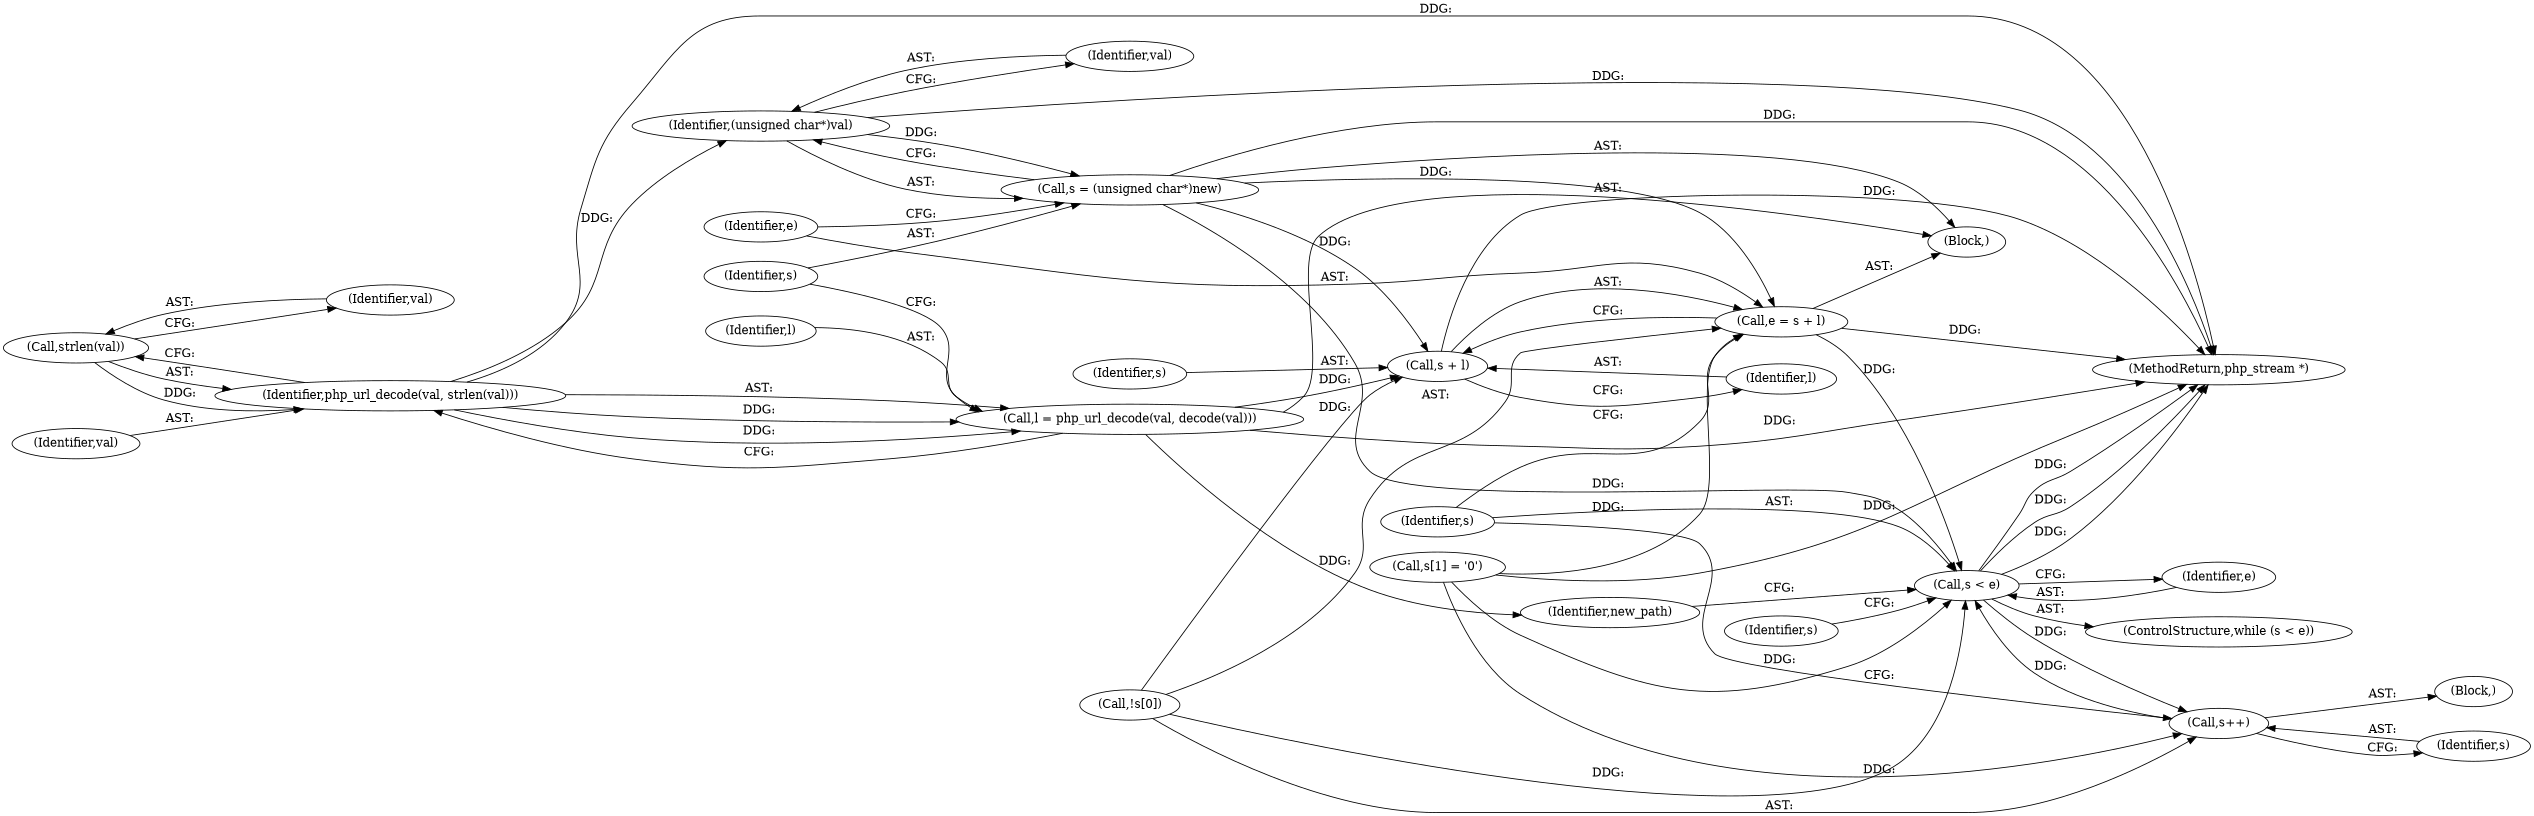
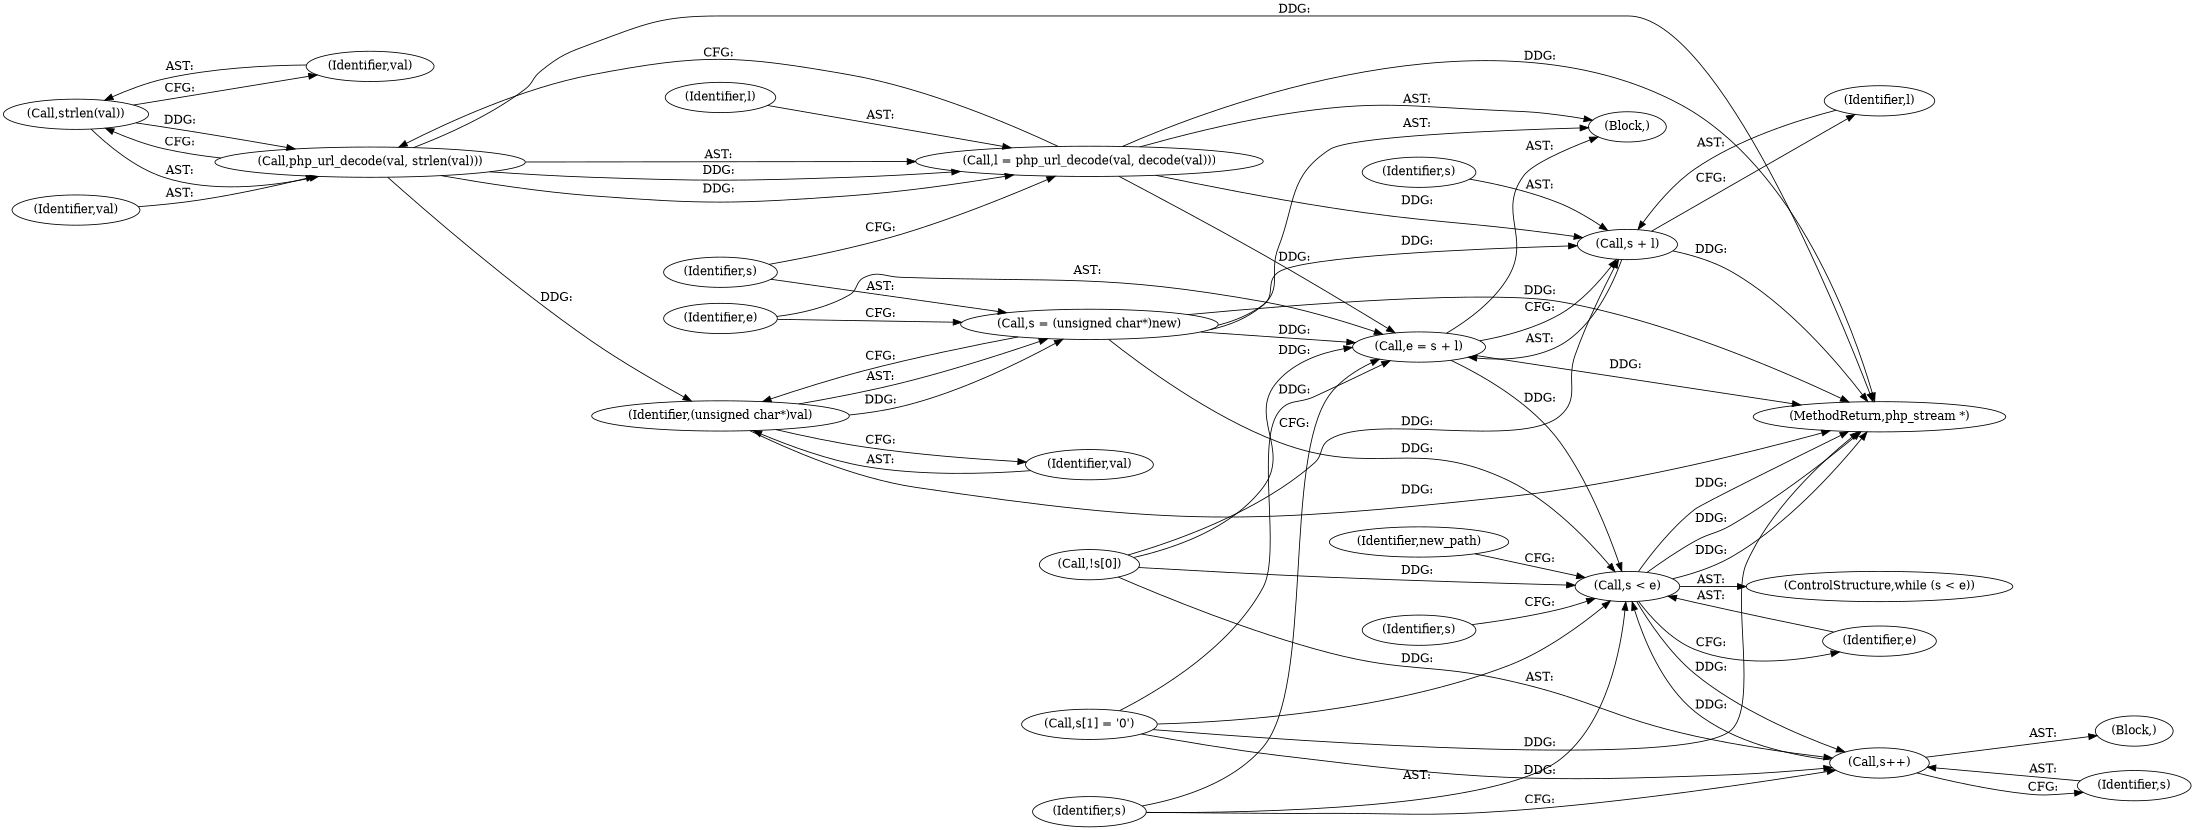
edge "(Call,!s[0])" -> "(Call,e = s + l)": label "AST: " -> "DDG: "
node "(Identifier,php_url_decode(val, strlen(val)))": label "(Identifier,php_url_decode(val, strlen(val)))" -> "(Call,php_url_decode(val, strlen(val)))"
edge "(Call,l = php_url_decode(val, decode(val)))" -> "(Identifier,new_path)": now "(Call,l = php_url_decode(val, decode(val)))" -> "(Call,e = s + l)"
